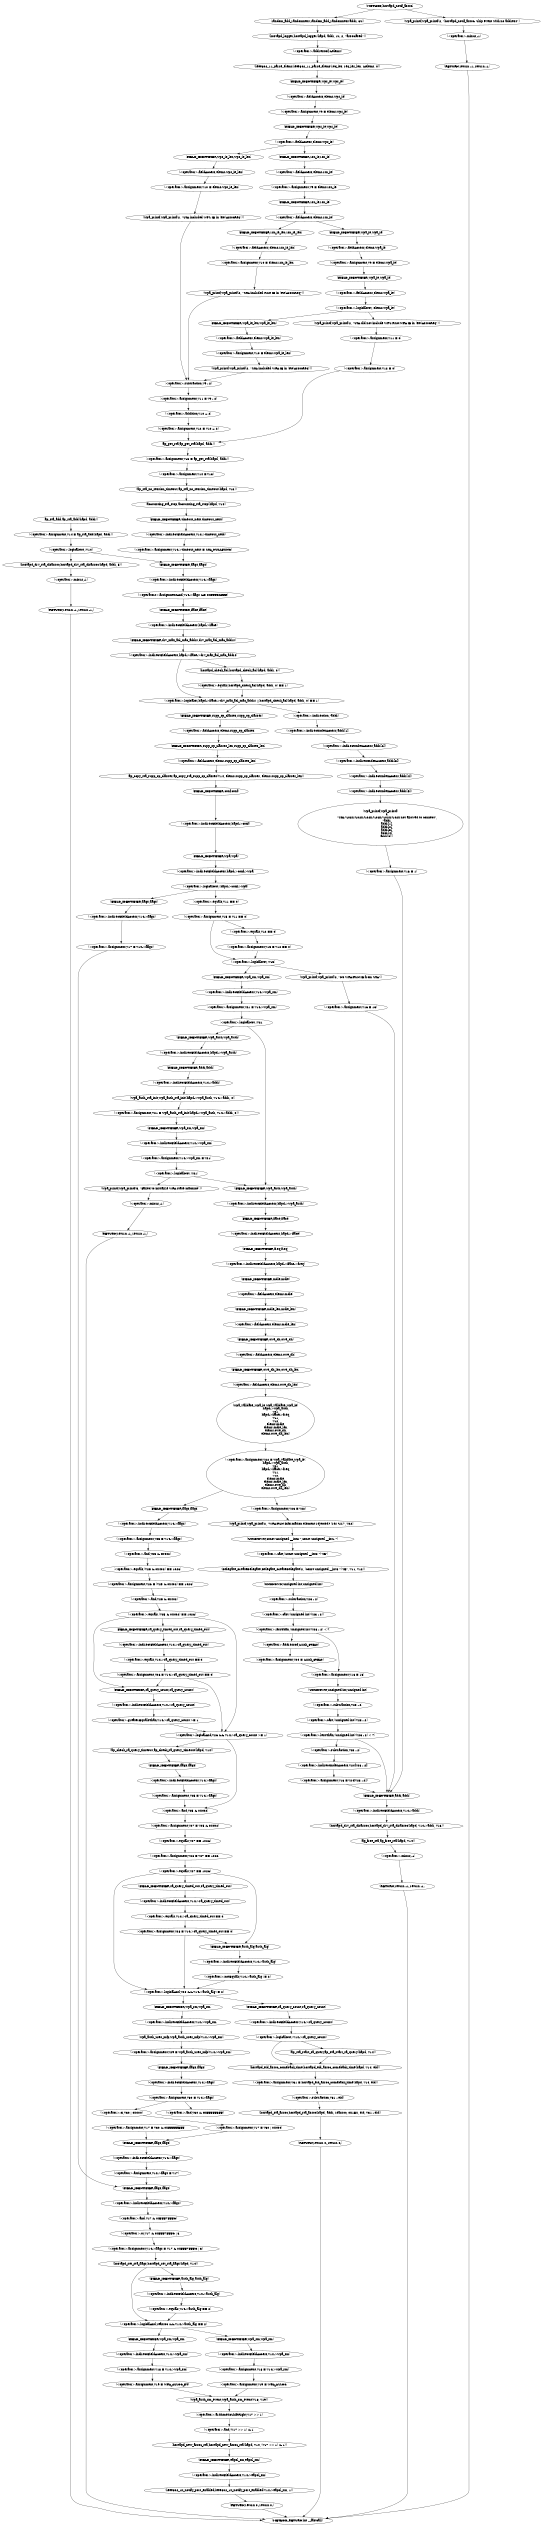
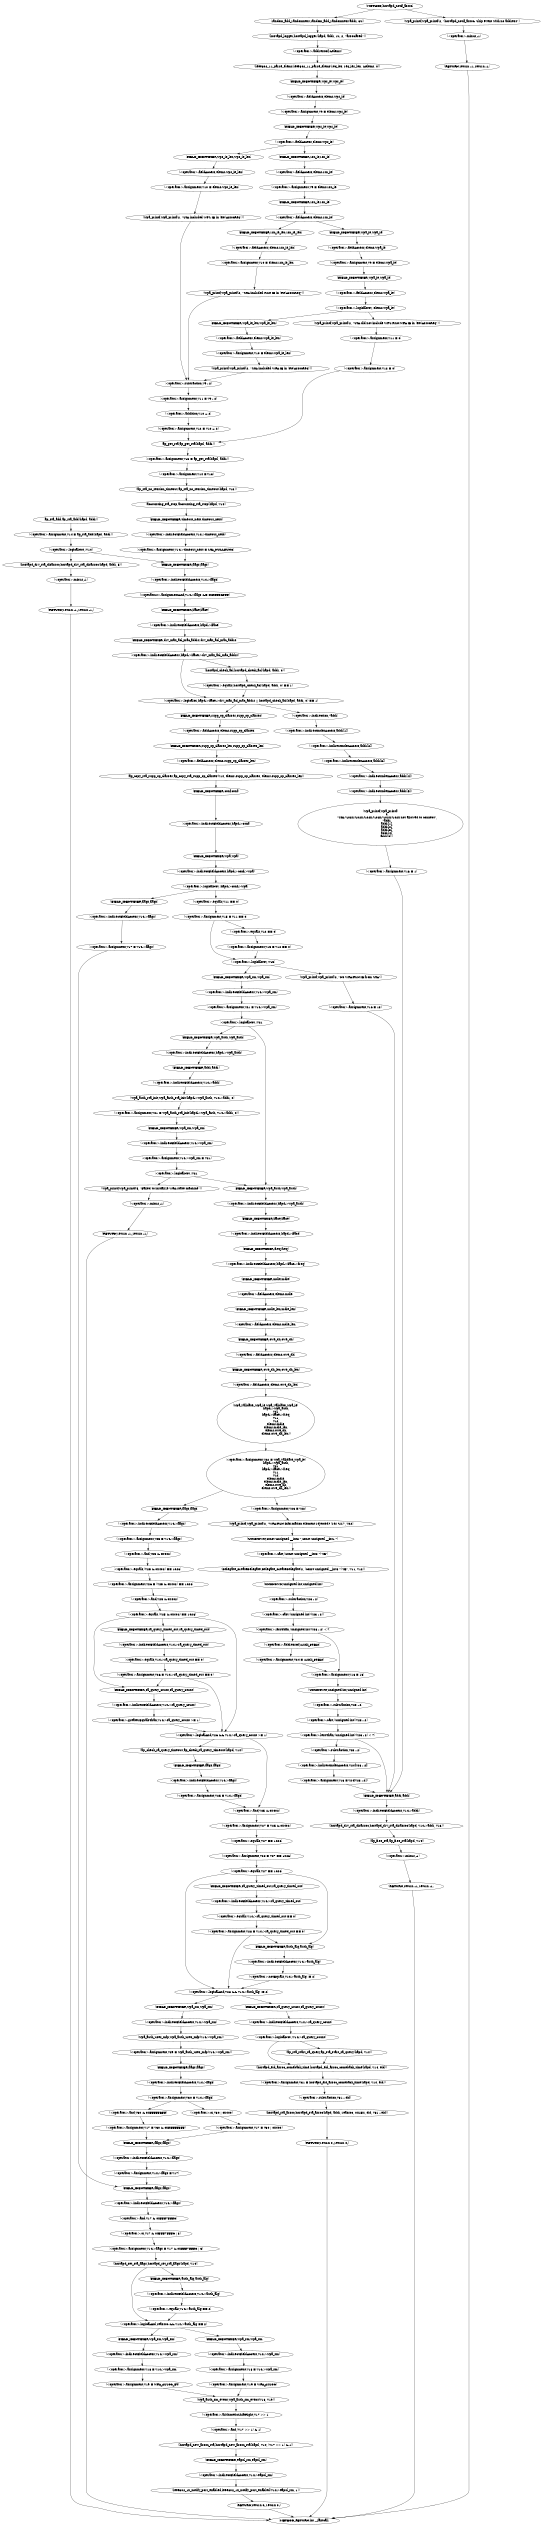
edge "(<operator>.and,v30 & 0xFFFFFBFF)" -> "(<operator>.assignment,v17 = v30 & 0xFFFFFBFF)": added
